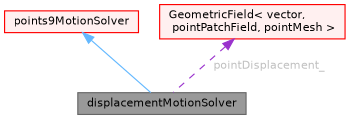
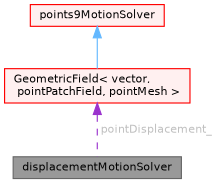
edge "displacementMotionSolver" -> "points9MotionSolver": now "GeometricField< vector, pointPatchField, pointMesh >" -> "points9MotionSolver"
